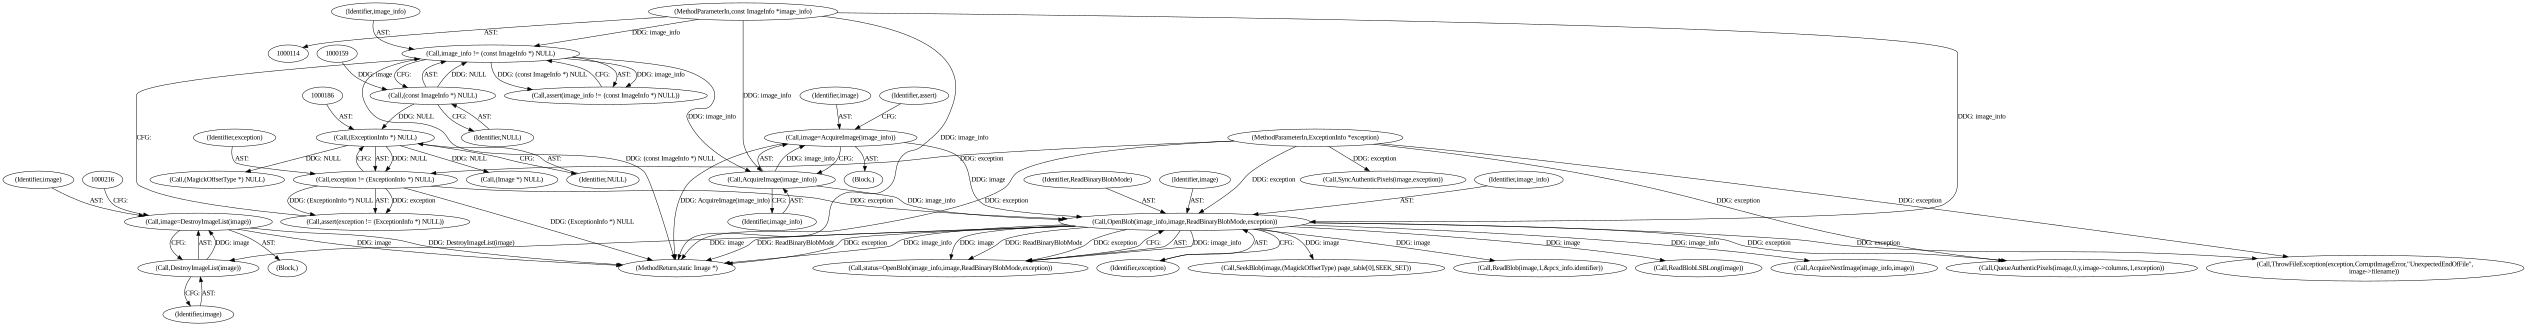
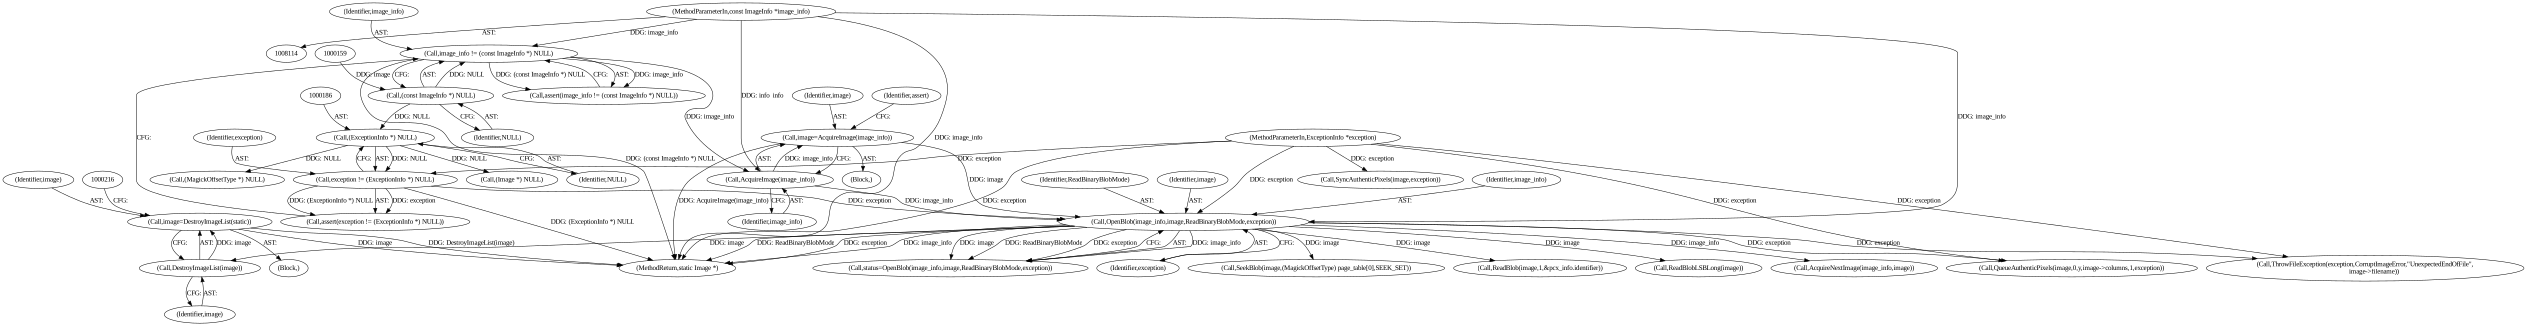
node "1000114": label "1000114" -> "1008114"
edge "(MethodParameterIn,const ImageInfo *image_info)" -> "(Call,AcquireImage(image_info))": label "DDG: image_info" -> "DDG: info_info"
node "(Call,image=DestroyImageList(image))": label "(Call,image=DestroyImageList(image))" -> "(Call,image=DestroyImageList(static))"
